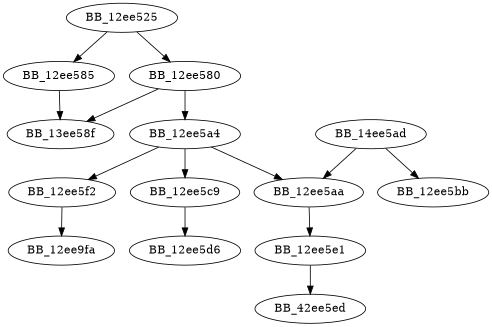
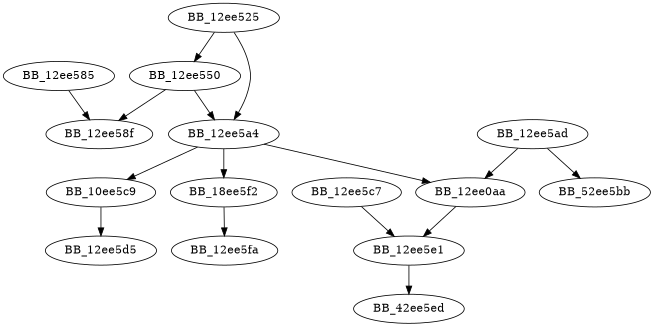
edge "BB_12ee525" -> "BB_12ee585": now "BB_12ee525" -> "BB_12ee5a4"
node "BB_12ee580": label "BB_12ee580" -> "BB_12ee550"
node "BB_13ee58f": label "BB_13ee58f" -> "BB_12ee58f"
node "BB_14ee5ad": label "BB_14ee5ad" -> "BB_12ee5ad"
node "BB_12ee5f2": label "BB_12ee5f2" -> "BB_18ee5f2"
node "BB_12ee5c9": label "BB_12ee5c9" -> "BB_10ee5c9"
node "BB_12ee5aa": label "BB_12ee5aa" -> "BB_12ee0aa"
node "BB_12ee5c7": added
node "BB_12ee5bb": label "BB_12ee5bb" -> "BB_52ee5bb"
node "BB_12ee9fa": label "BB_12ee9fa" -> "BB_12ee5fa"
node "BB_12ee5d6": label "BB_12ee5d6" -> "BB_12ee5d5"
